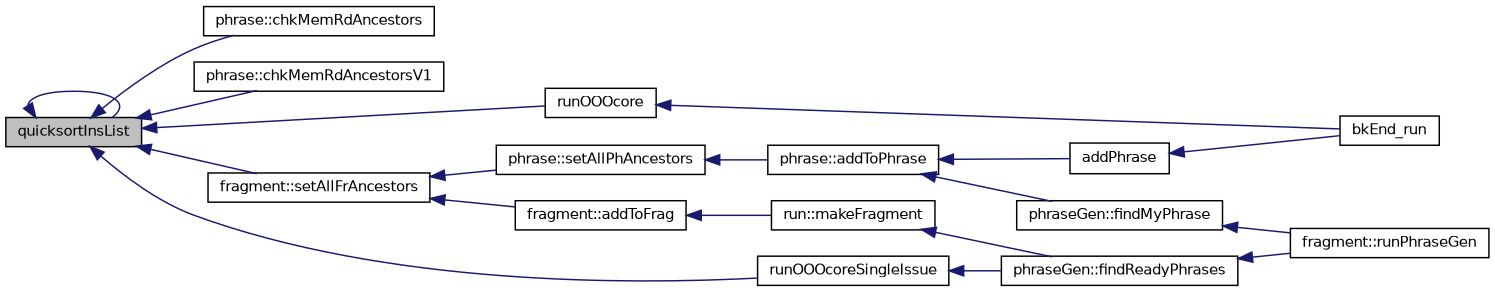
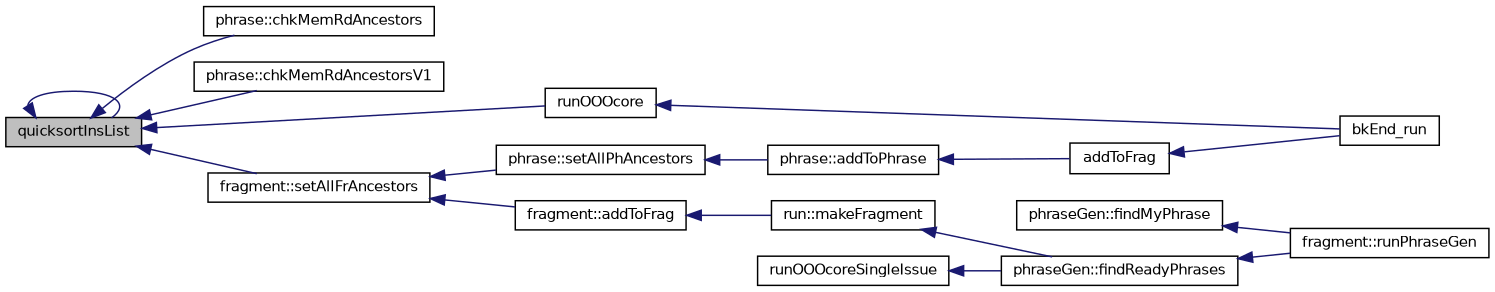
node "addPhrase": label "addPhrase" -> "addToFrag"
edge "phraseGen::findMyPhrase" -> "phrase::addToPhrase": removed
edge "runOOOcoreSingleIssue" -> "quicksortInsList": removed
